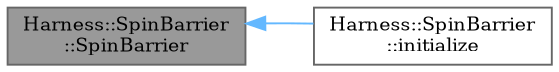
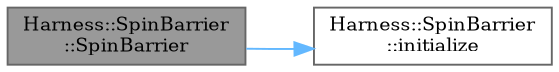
edge "Harness::SpinBarrier ::initialize" -> "Harness::SpinBarrier ::SpinBarrier": reversed
